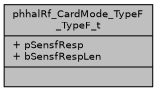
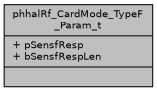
node "phhalRf_CardMode_TypeF": text "_TypeF_t" -> "_Param_t"
